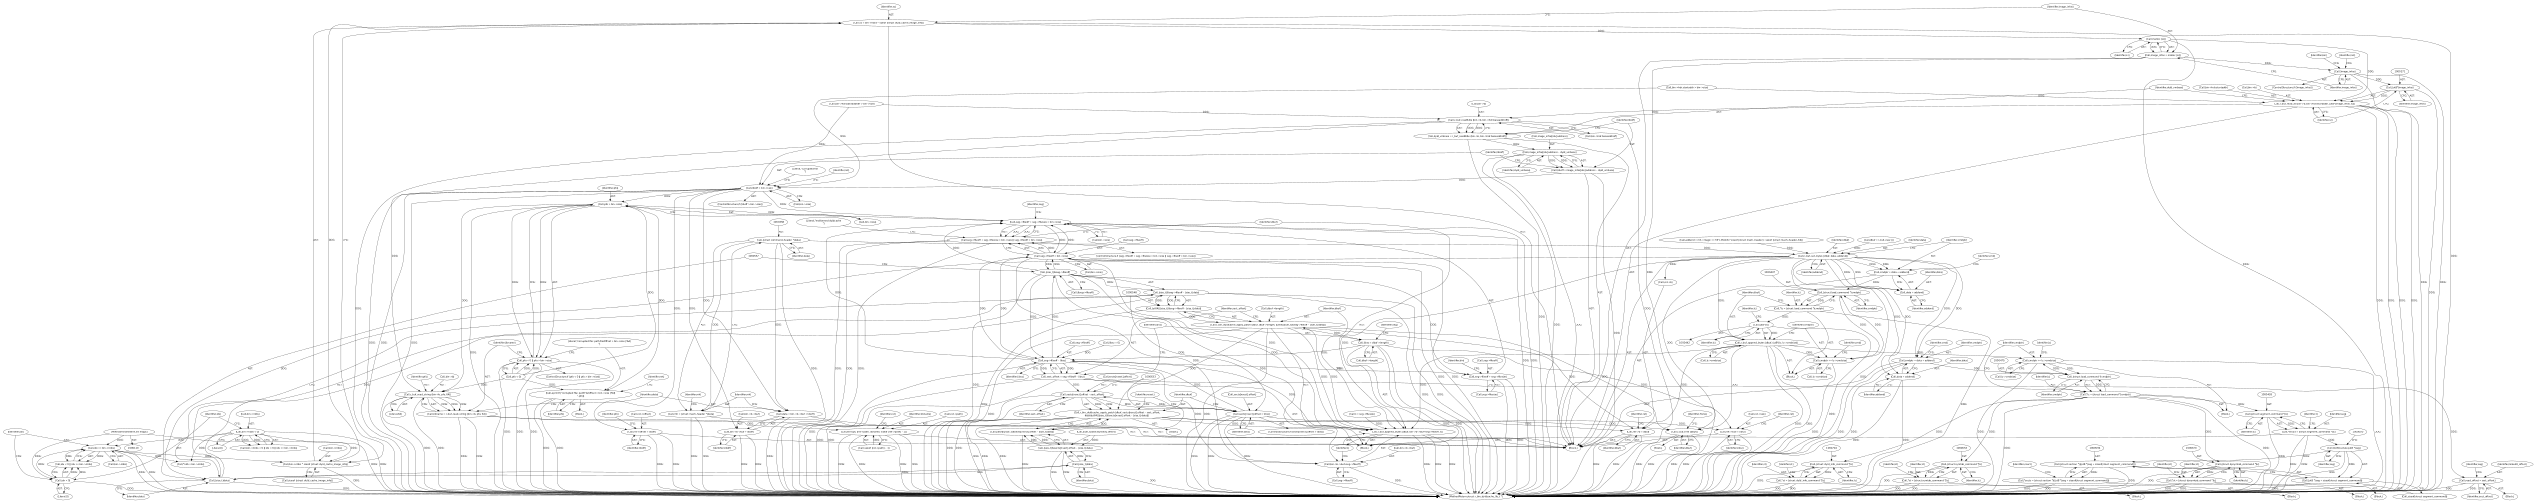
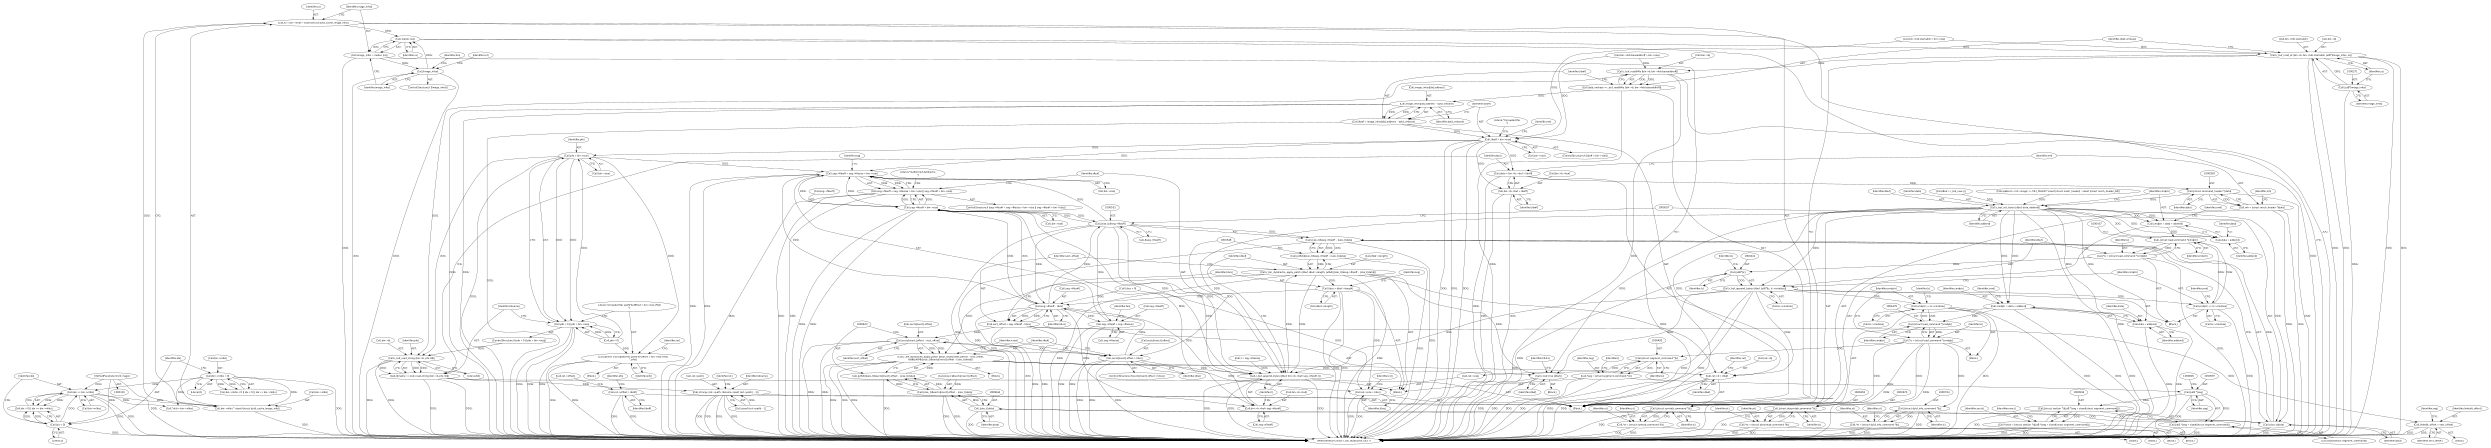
edge "(Call,!image_infos)" -> "(Call,(ut8*)image_infos)": now "(Call,!image_infos)" -> "(Call,malloc (sz))"
node "(Call,bin->hdr.baseaddroff)": removed
node "1000551": added
edge "(Call,r_buf_set_bytes (dbuf, data, addend))" -> "(Call,ret->b)": now "(Call,r_buf_set_bytes (dbuf, data, addend))" -> "(Call,ret->b = dbuf)"
edge "(Call,malloc (sz))" -> "(MethodReturn,struct r_bin_dyldcache_lib_t *)": label "DDG: " -> "CFG: "
edge "(Call,libsz = 0)" -> "(Call,ret->size = libsz)": added, label "DDG:"
edge "(Call,liboff > bin->size)" -> "(Call,ret->offset = liboff)": removed, label "DDG:"
edge "(Call,(struct command_header *)data)" -> "(Call,data = bin->b->buf + liboff)": reversed
edge "(Call,(ut8*)lc)" -> "1000442": reversed
node "1000597": added
edge "(Call,pfo < 0)" -> "(Call,r_buf_read_string (bin->b, pfo, 64))": now "(ControlStructure,if (pfo < 0 || pfo > bin->size))" -> "(Call,r_buf_read_string (bin->b, pfo, 64))"
node "1000644": added
node "(Identifier,sects)": added
edge "(Call,ret->offset)" -> "(Call,ret->offset = liboff)": label "AST: " -> "CFG: "
node "(Call,*struct = (struct segment_command *)lc)": label "(Call,*struct = (struct segment_command *)lc)" -> "(Call,*seg = (struct segment_command *)lc)"
node "(ControlStructure,(ut8 *)seg)": label "(ControlStructure,(ut8 *)seg)" -> "(Call,(ut8 *)seg)"
node "(Call,sizeof (struct dyld_cache_image_info))": removed
node "(Call,read_offset = sect_offset)": label "(Call,read_offset = sect_offset)" -> "(Call,linkedit_offset = sect_offset)"
edge "(Call,bin->b->buf+seg->fileoff)" -> "(MethodReturn,struct r_bin_dyldcache_lib_t *)": removed, label "DDG:"
edge "(Call,(struct segment_command *)lc)" -> "(MethodReturn,struct r_bin_dyldcache_lib_t *)": now "(Call,(struct segment_command *)lc)" -> "(Call,ret->size)"
